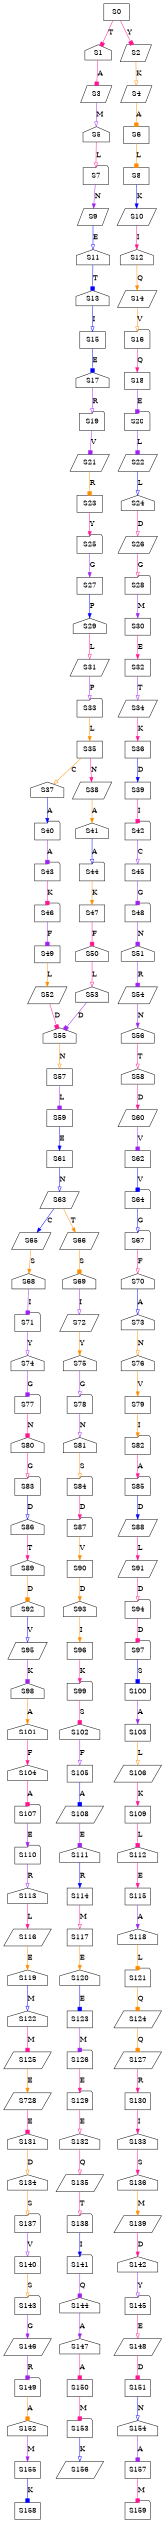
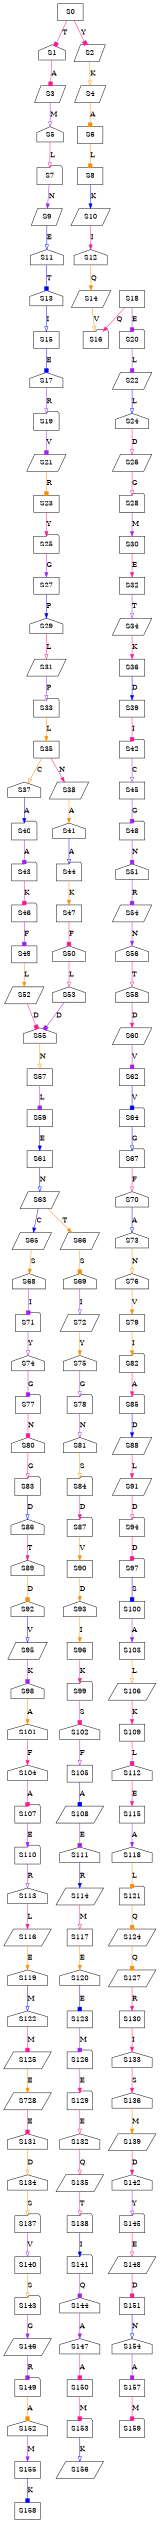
edge "S16" -> "S18": reversed
node "S114": shape box -> parallelogram
